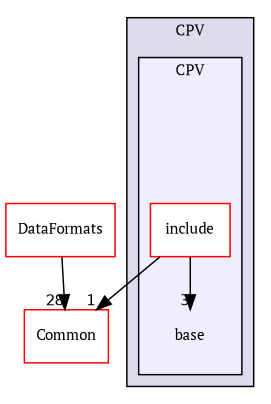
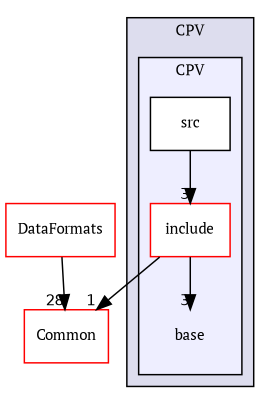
node "src": added
